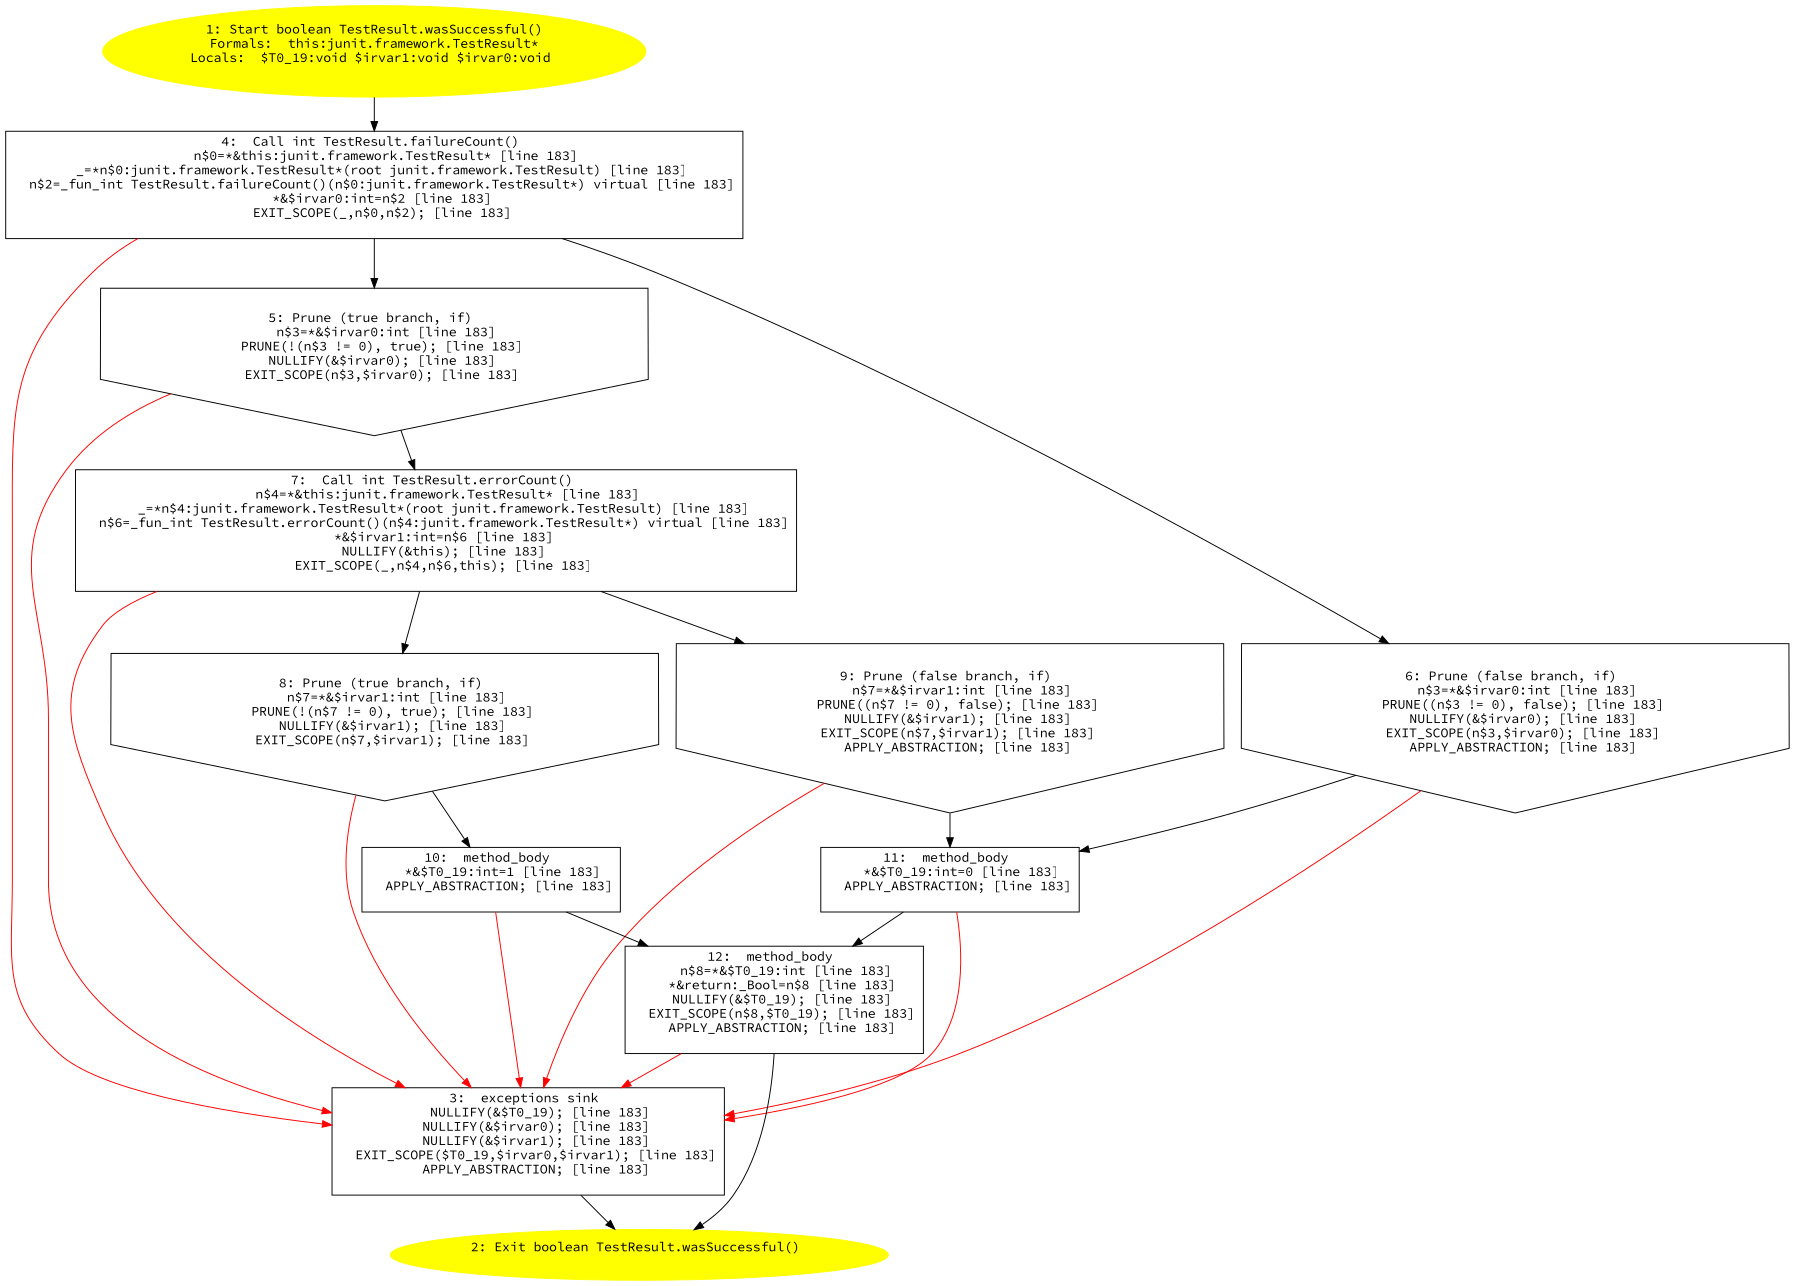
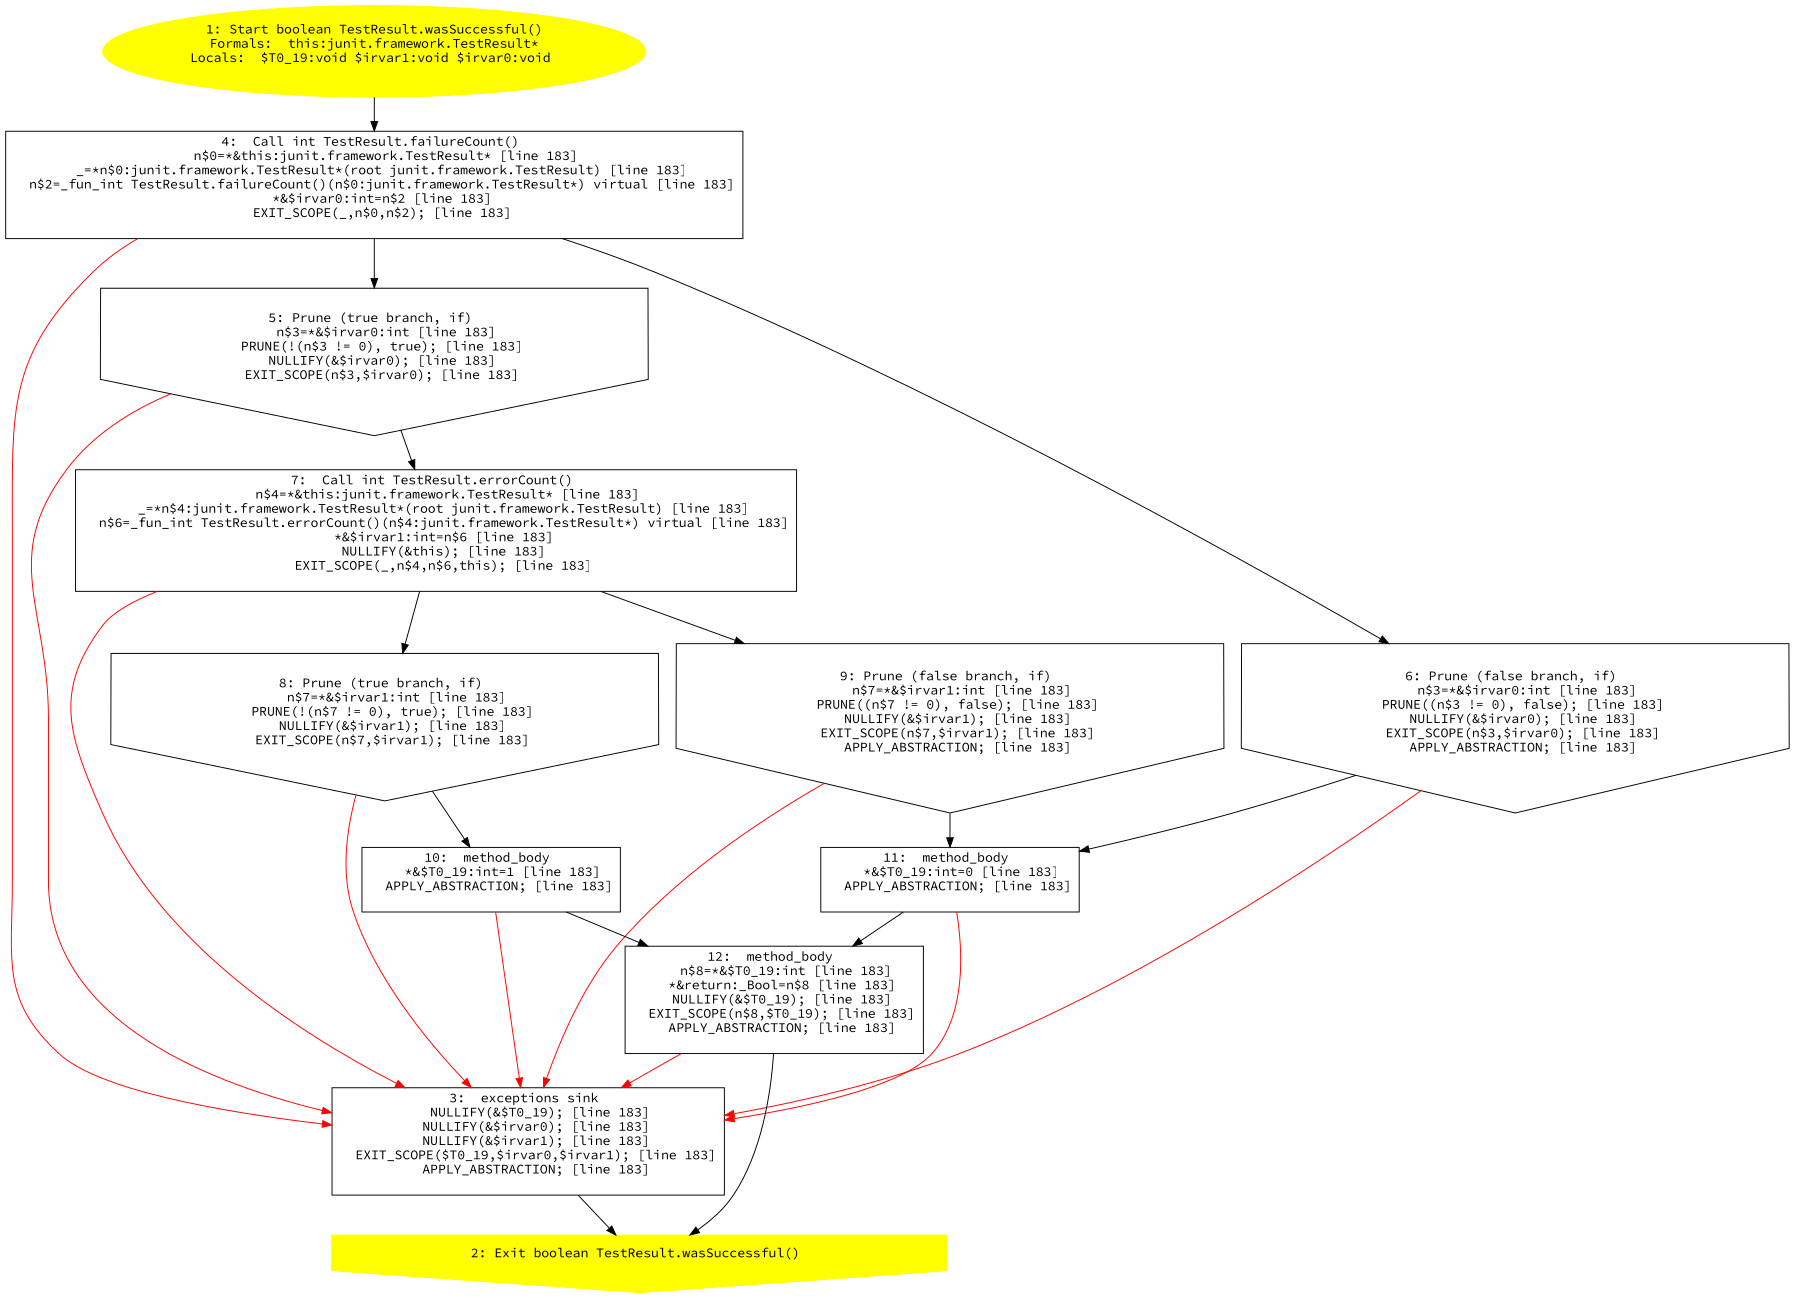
node "2: Exit boolean TestResult.wasSuccessful()": shape ellipse -> invhouse
